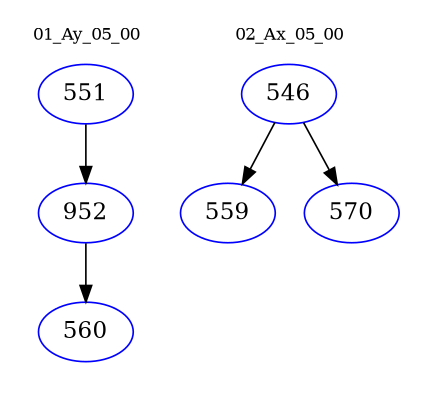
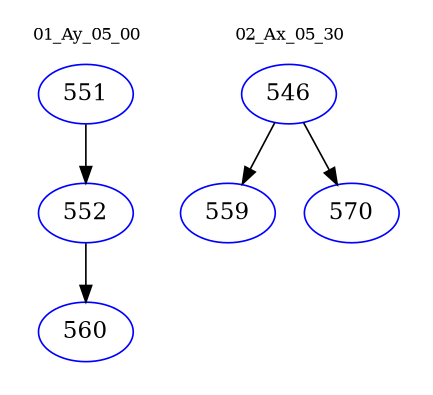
cluster "02_Ax_05_00": label "02_Ax_05_00" -> "02_Ax_05_30"
node "952": label "952" -> "552"
